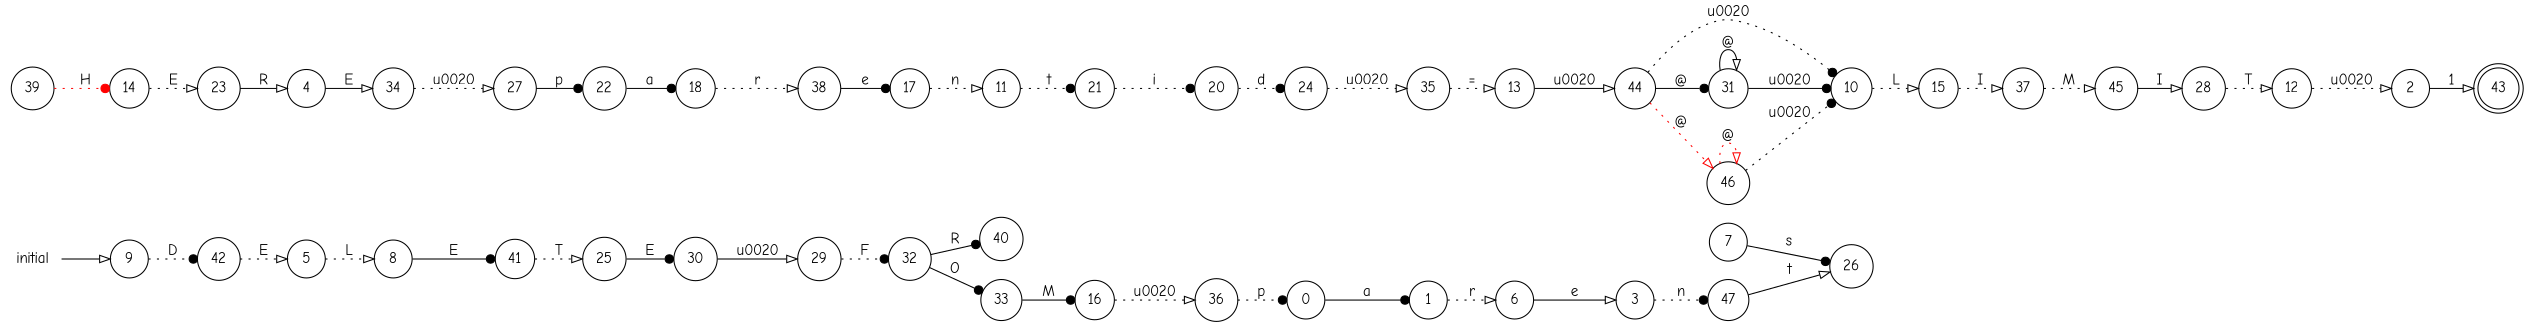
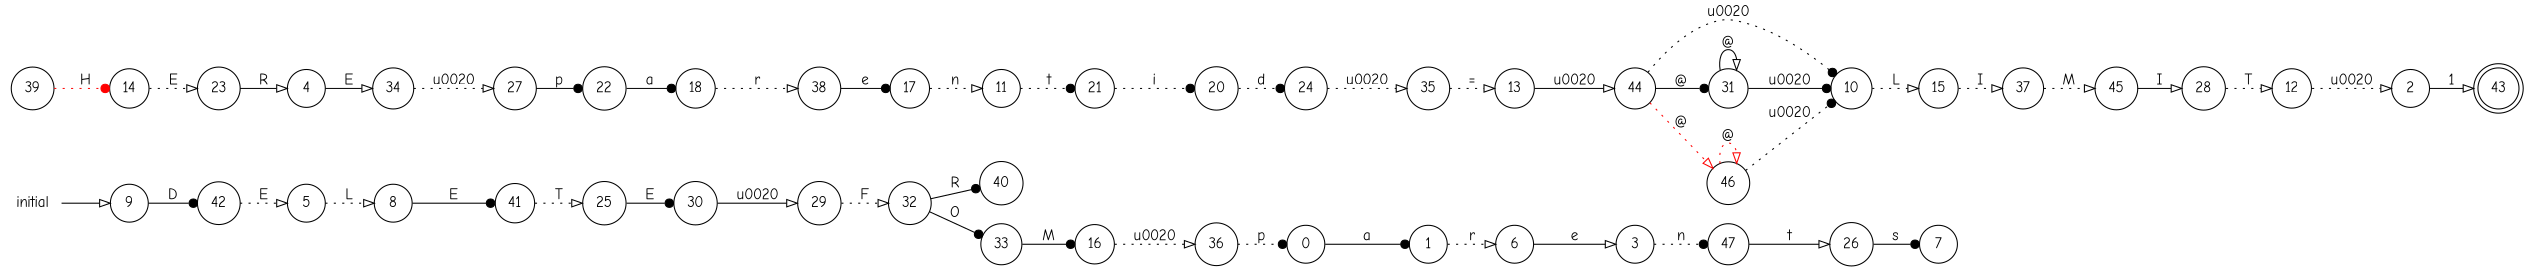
edge "7" -> "26": reversed
edge "9" -> "42": style dotted -> solid
edge "29" -> "32": arrowhead dot -> onormal
